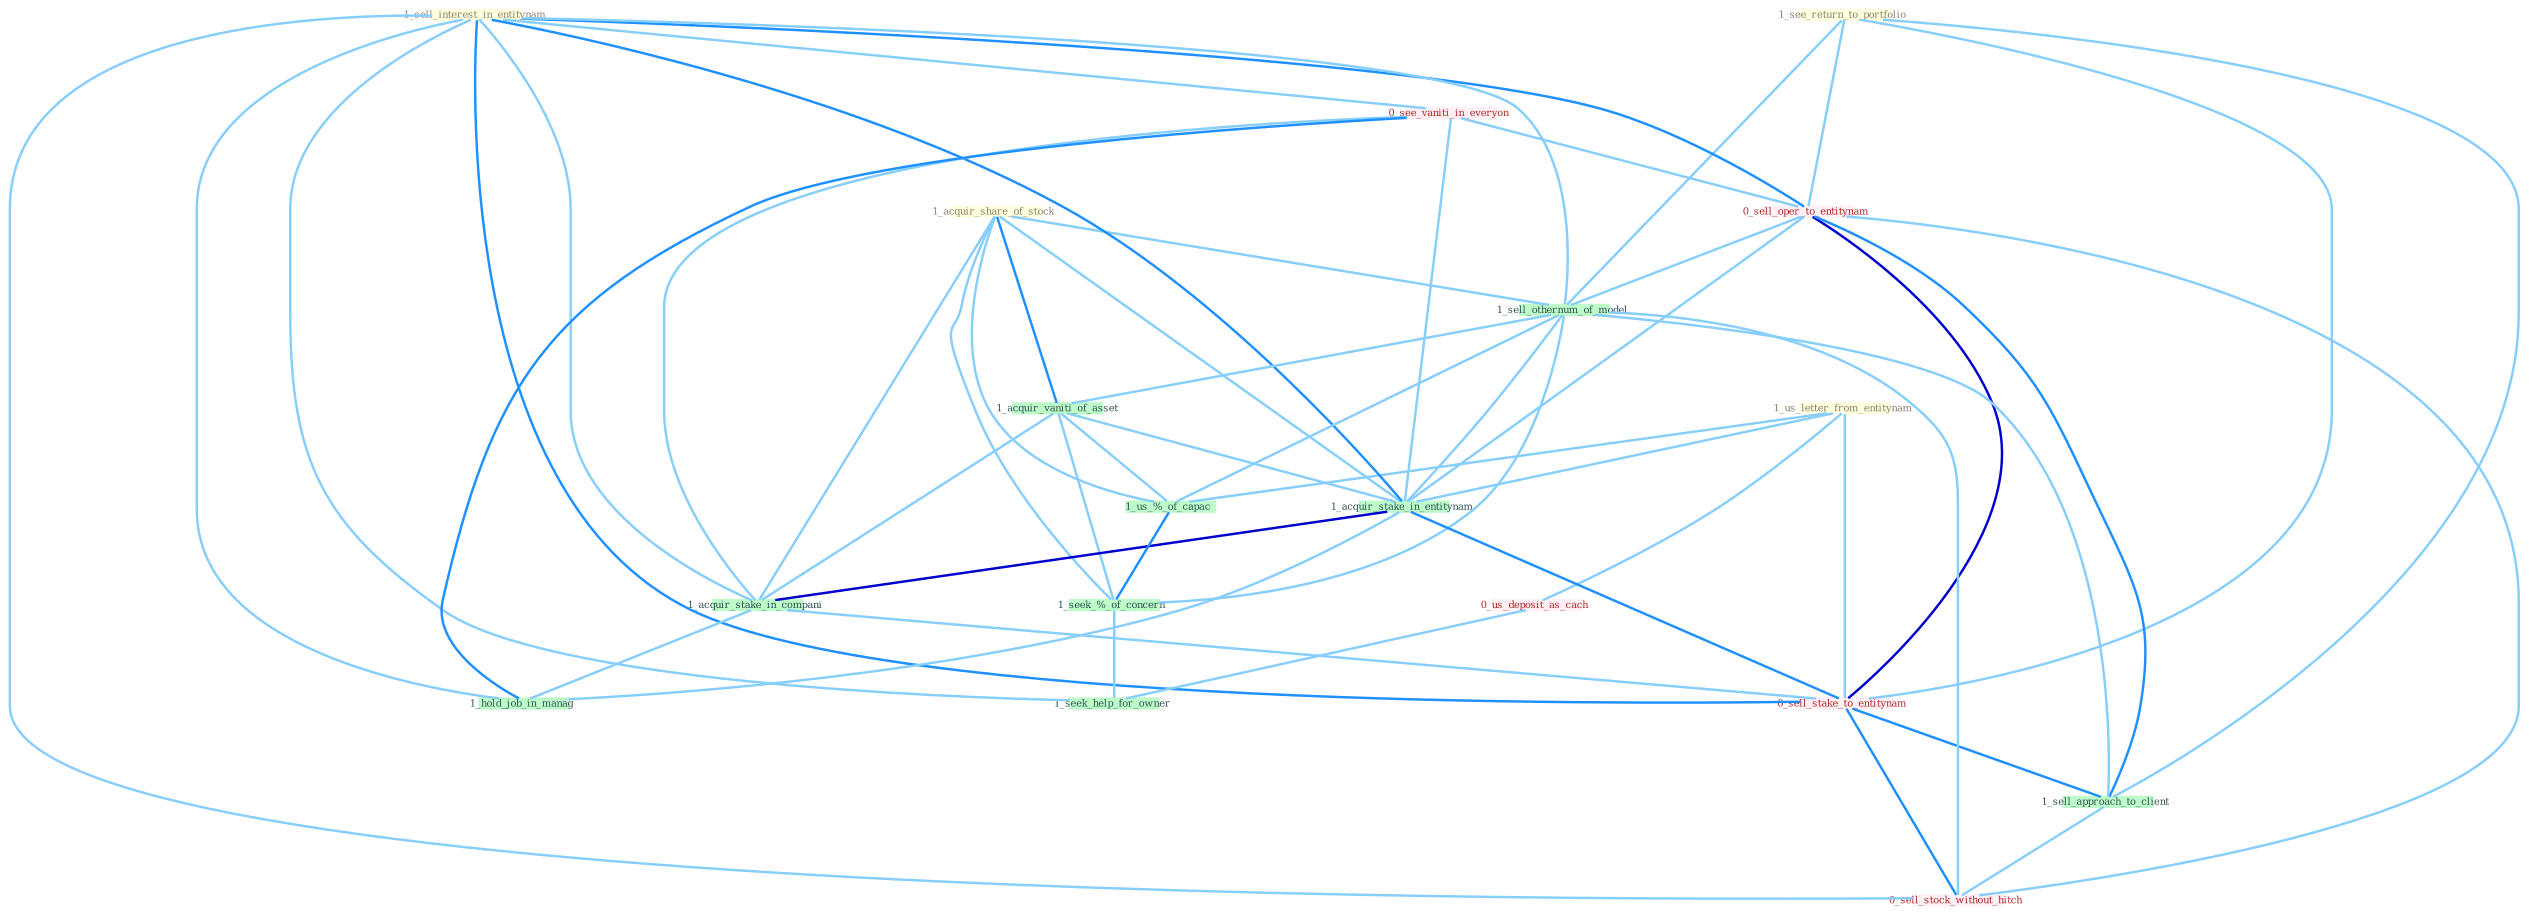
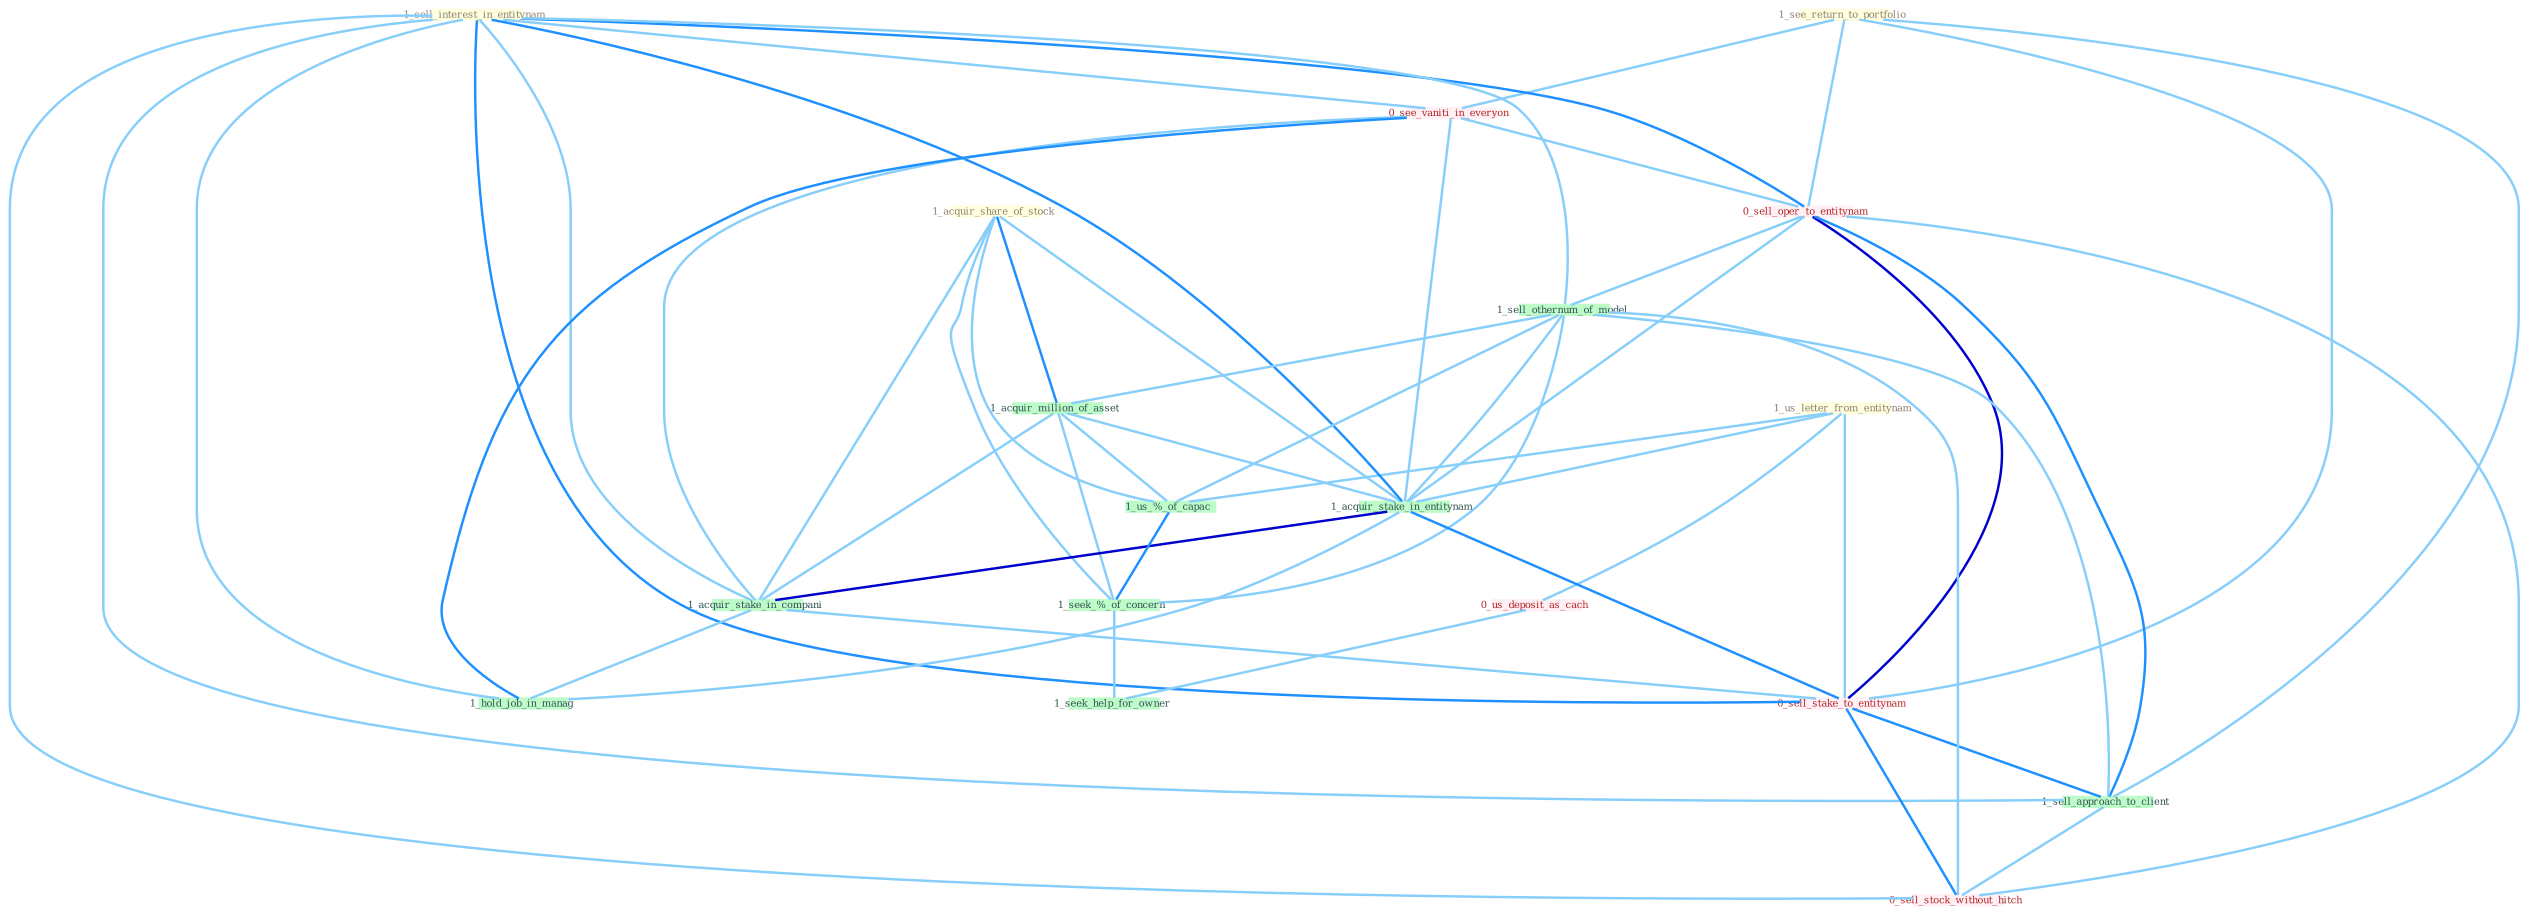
edge "1_see_return_to_portfolio" -- "1_sell_othernum_of_model": now "1_see_return_to_portfolio" -- "0_see_vaniti_in_everyon"
edge "1_acquir_share_of_stock" -- "1_sell_othernum_of_model": removed
node "1_acquir_vaniti_of_asset": label "1_acquir_vaniti_of_asset" -> "1_acquir_million_of_asset"
edge "1_sell_interest_in_entitynam" -- "1_seek_help_for_owner": now "1_sell_interest_in_entitynam" -- "1_sell_approach_to_client"
